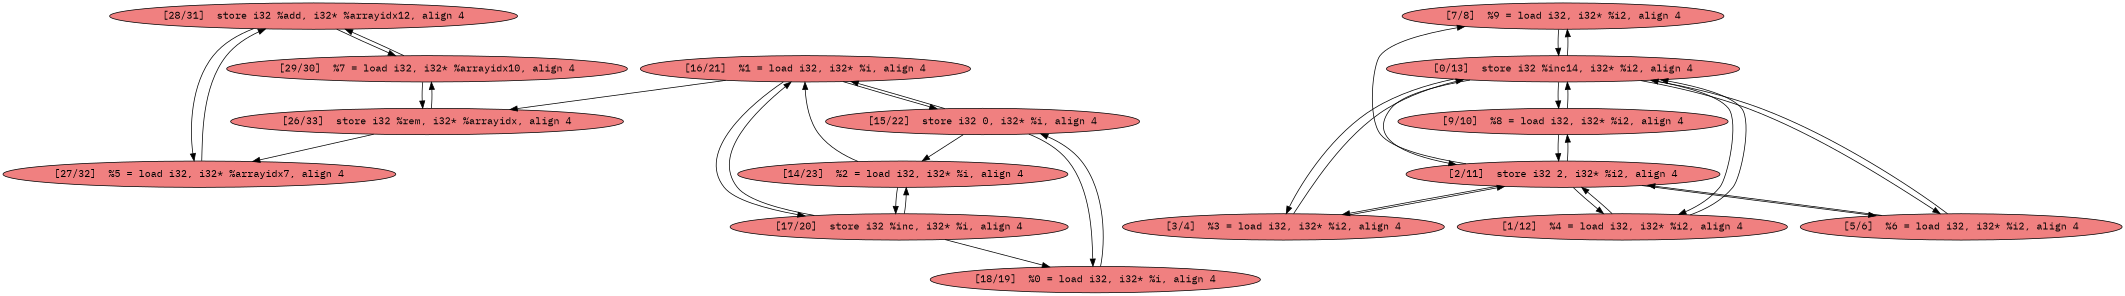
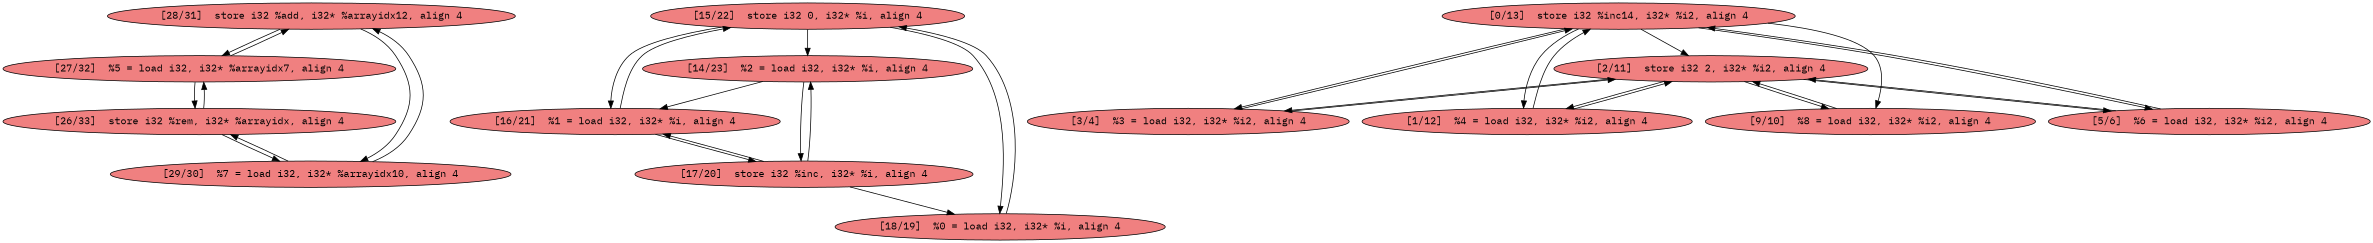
node "[7/8]  %9 = load i32, i32* %i2, align 4": removed
edge "[16/21]  %1 = load i32, i32* %i, align 4" -> "[26/33]  store i32 %rem, i32* %arrayidx, align 4": now "[27/32]  %5 = load i32, i32* %arrayidx7, align 4" -> "[26/33]  store i32 %rem, i32* %arrayidx, align 4"
edge "[9/10]  %8 = load i32, i32* %i2, align 4" -> "[0/13]  store i32 %inc14, i32* %i2, align 4": removed
